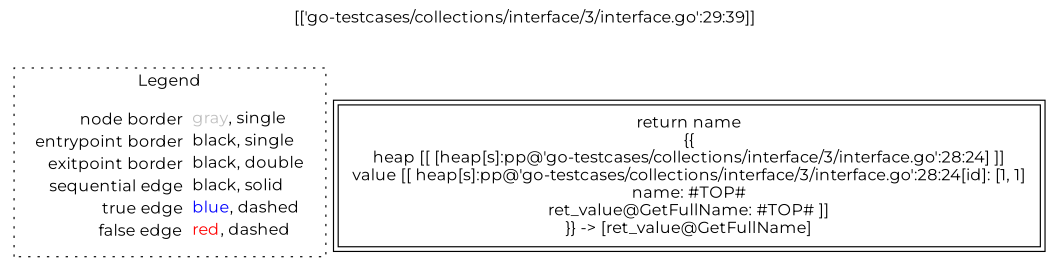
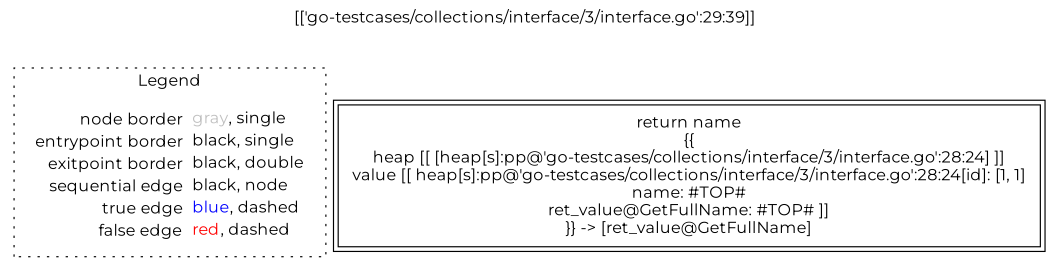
node "node border": text ", solid" -> ", node"
